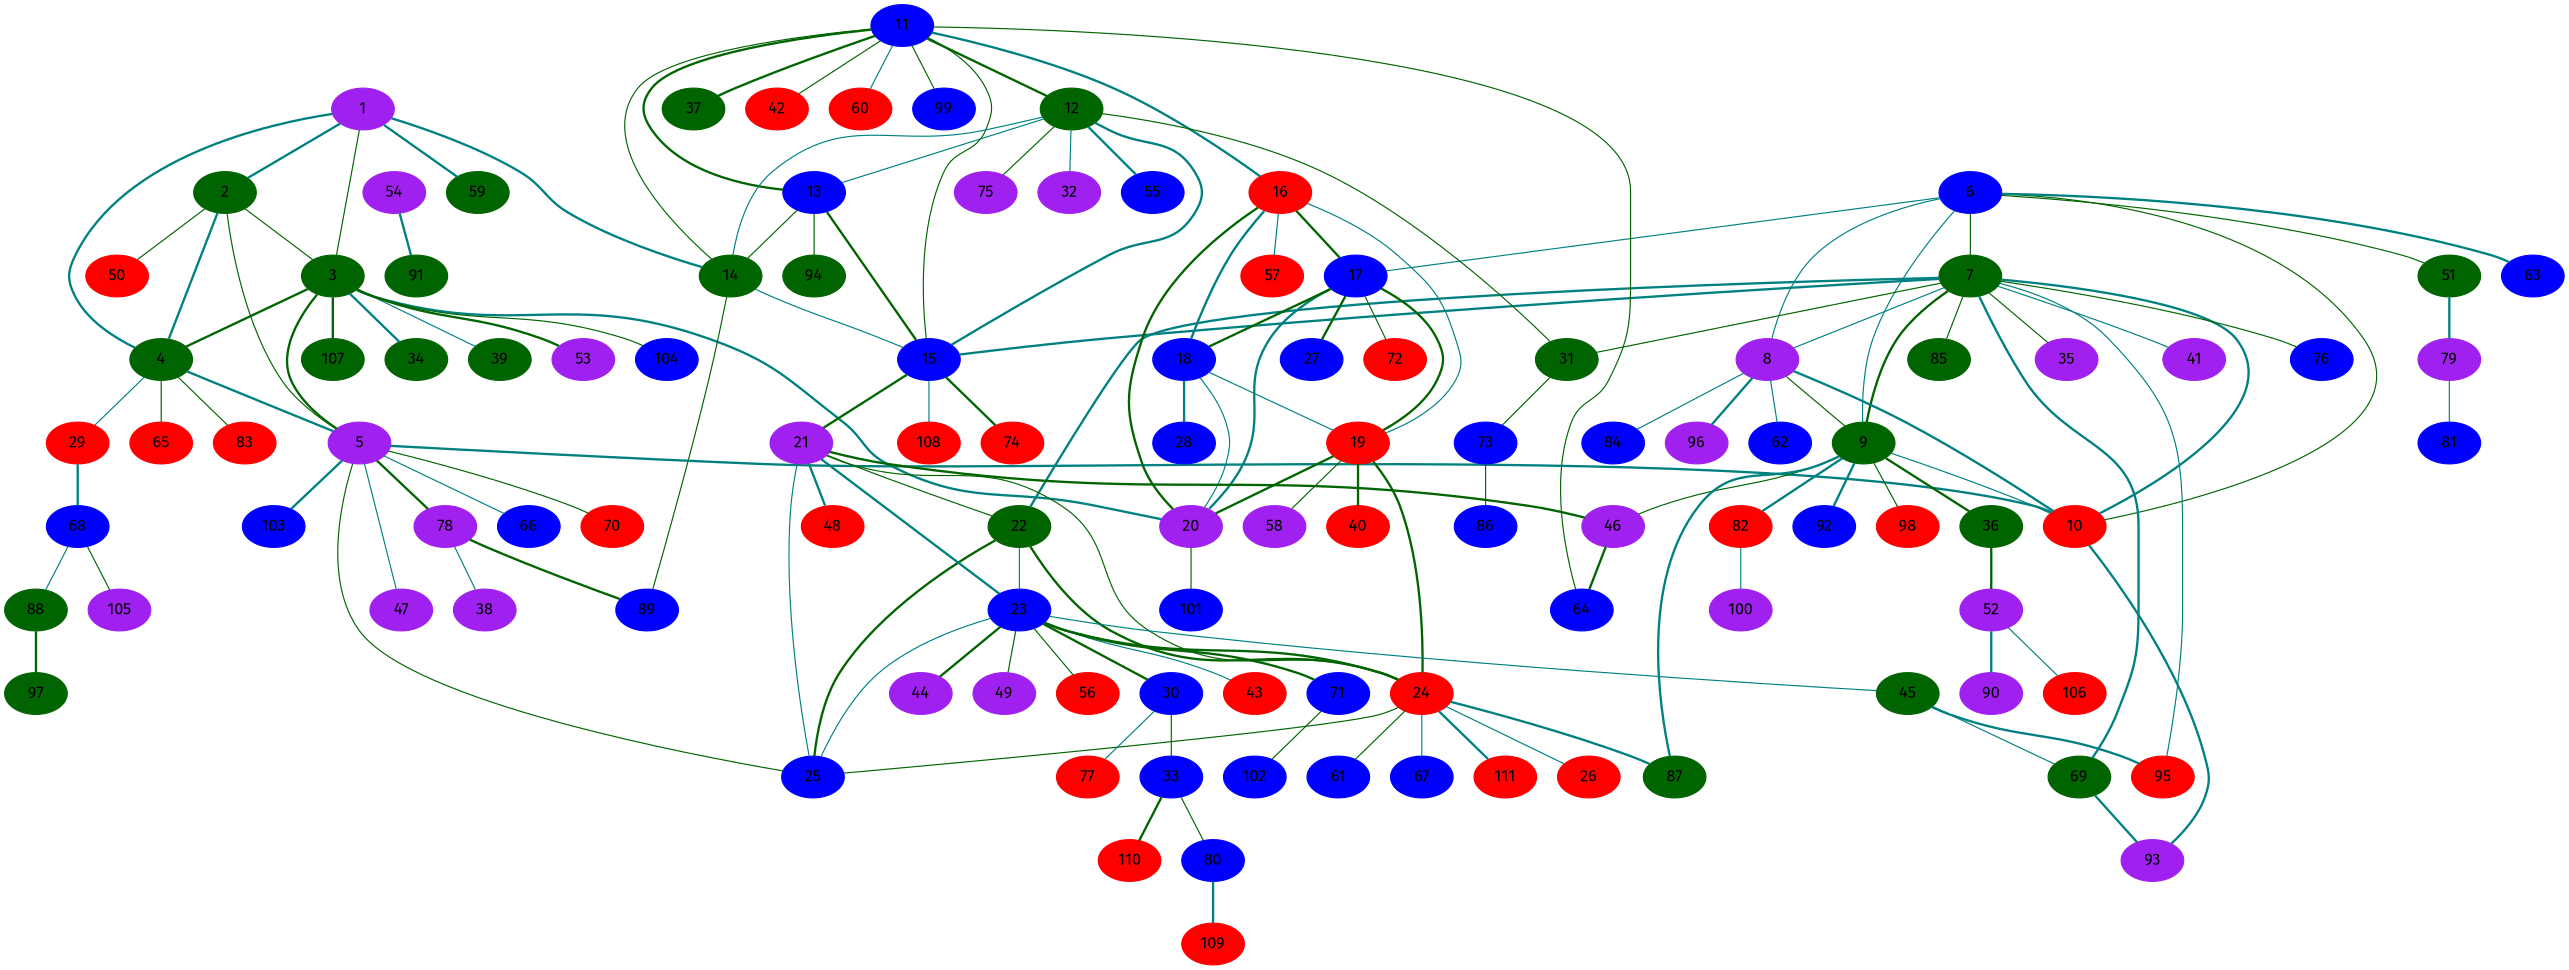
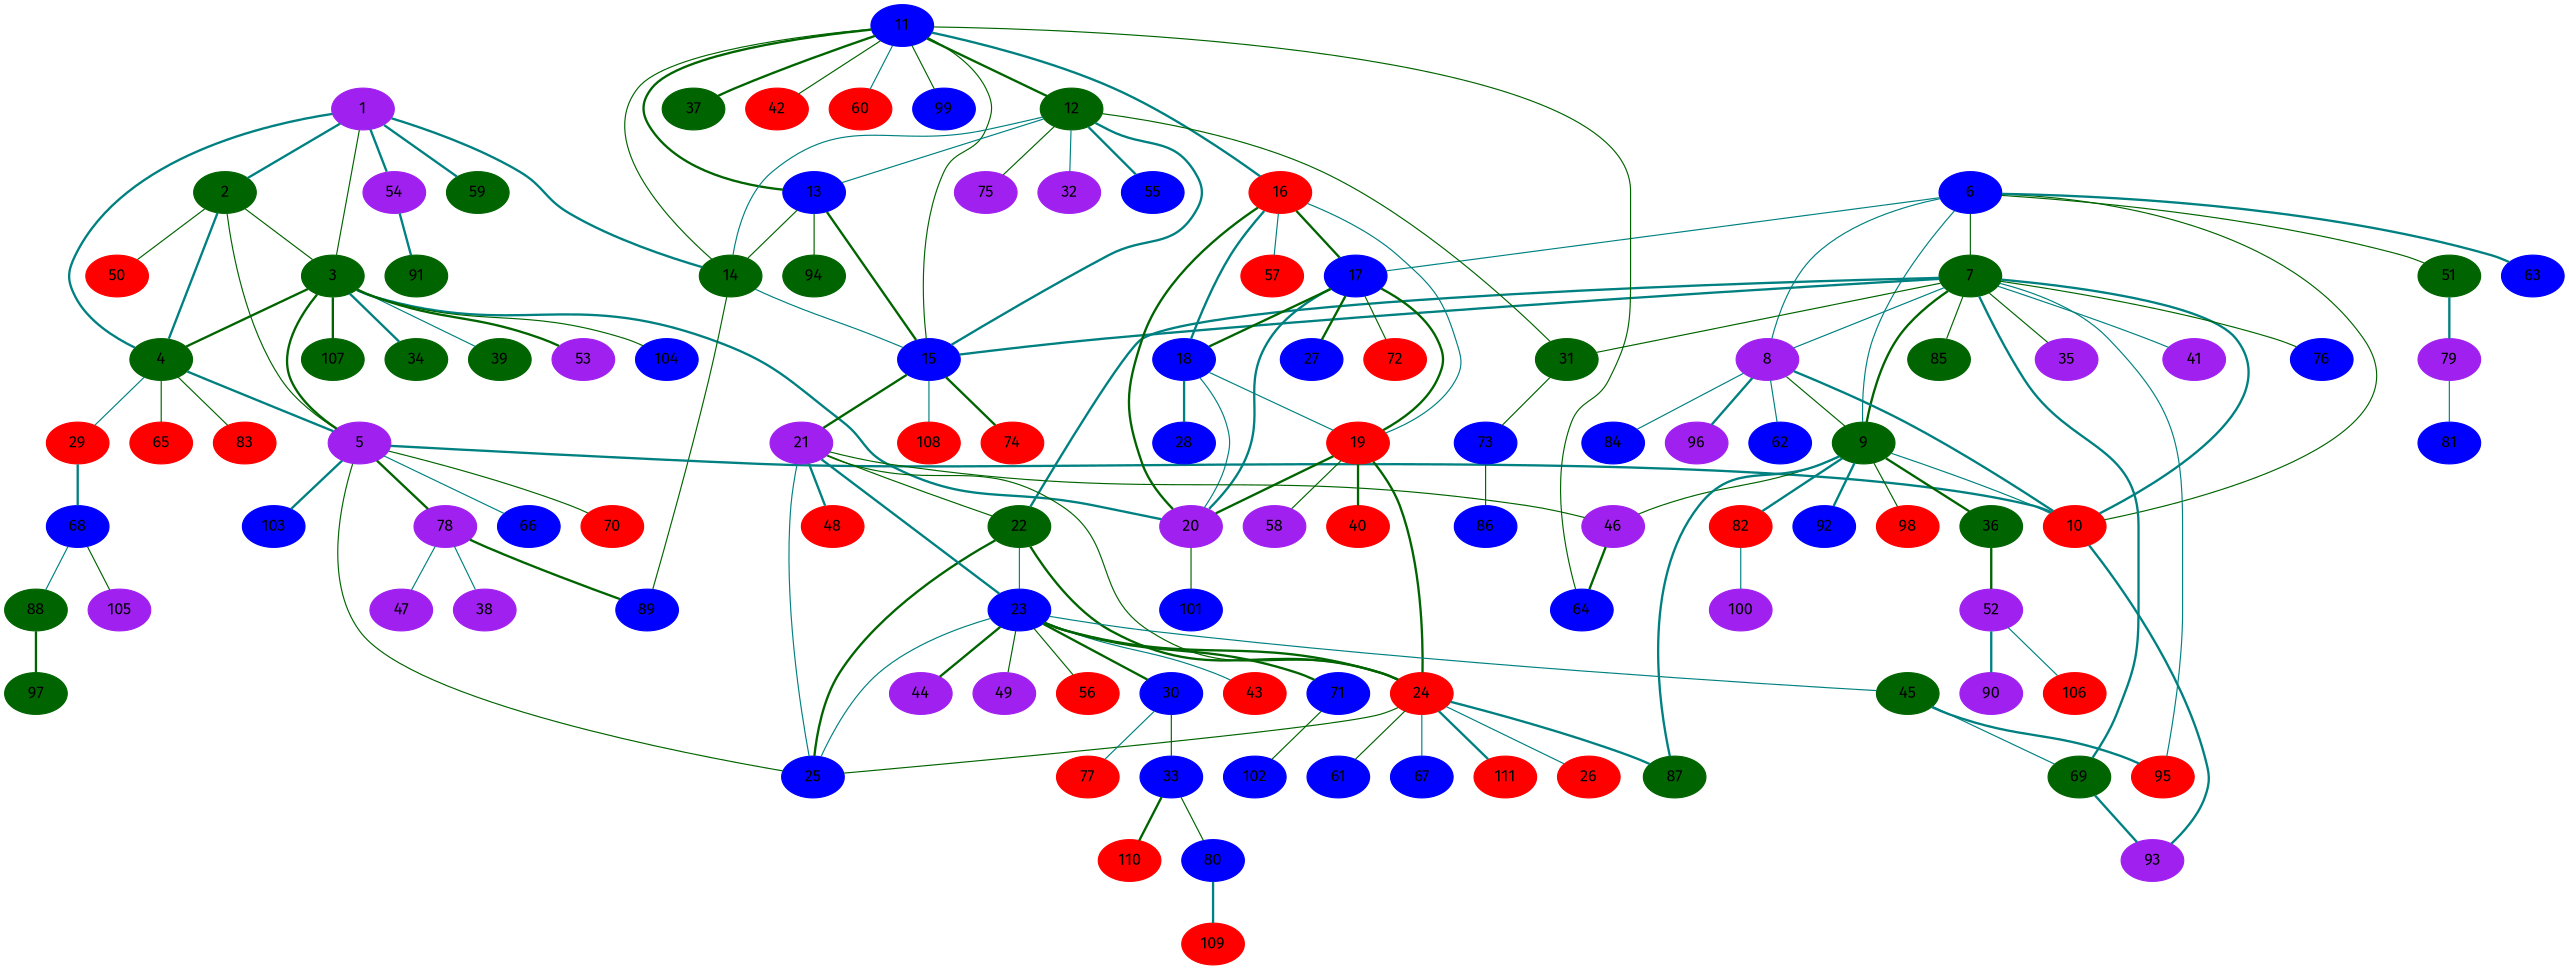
edge "1" -- "54": added
edge "21" -- "46": style bold -> solid
edge "5" -- "47": now "78" -- "47"
